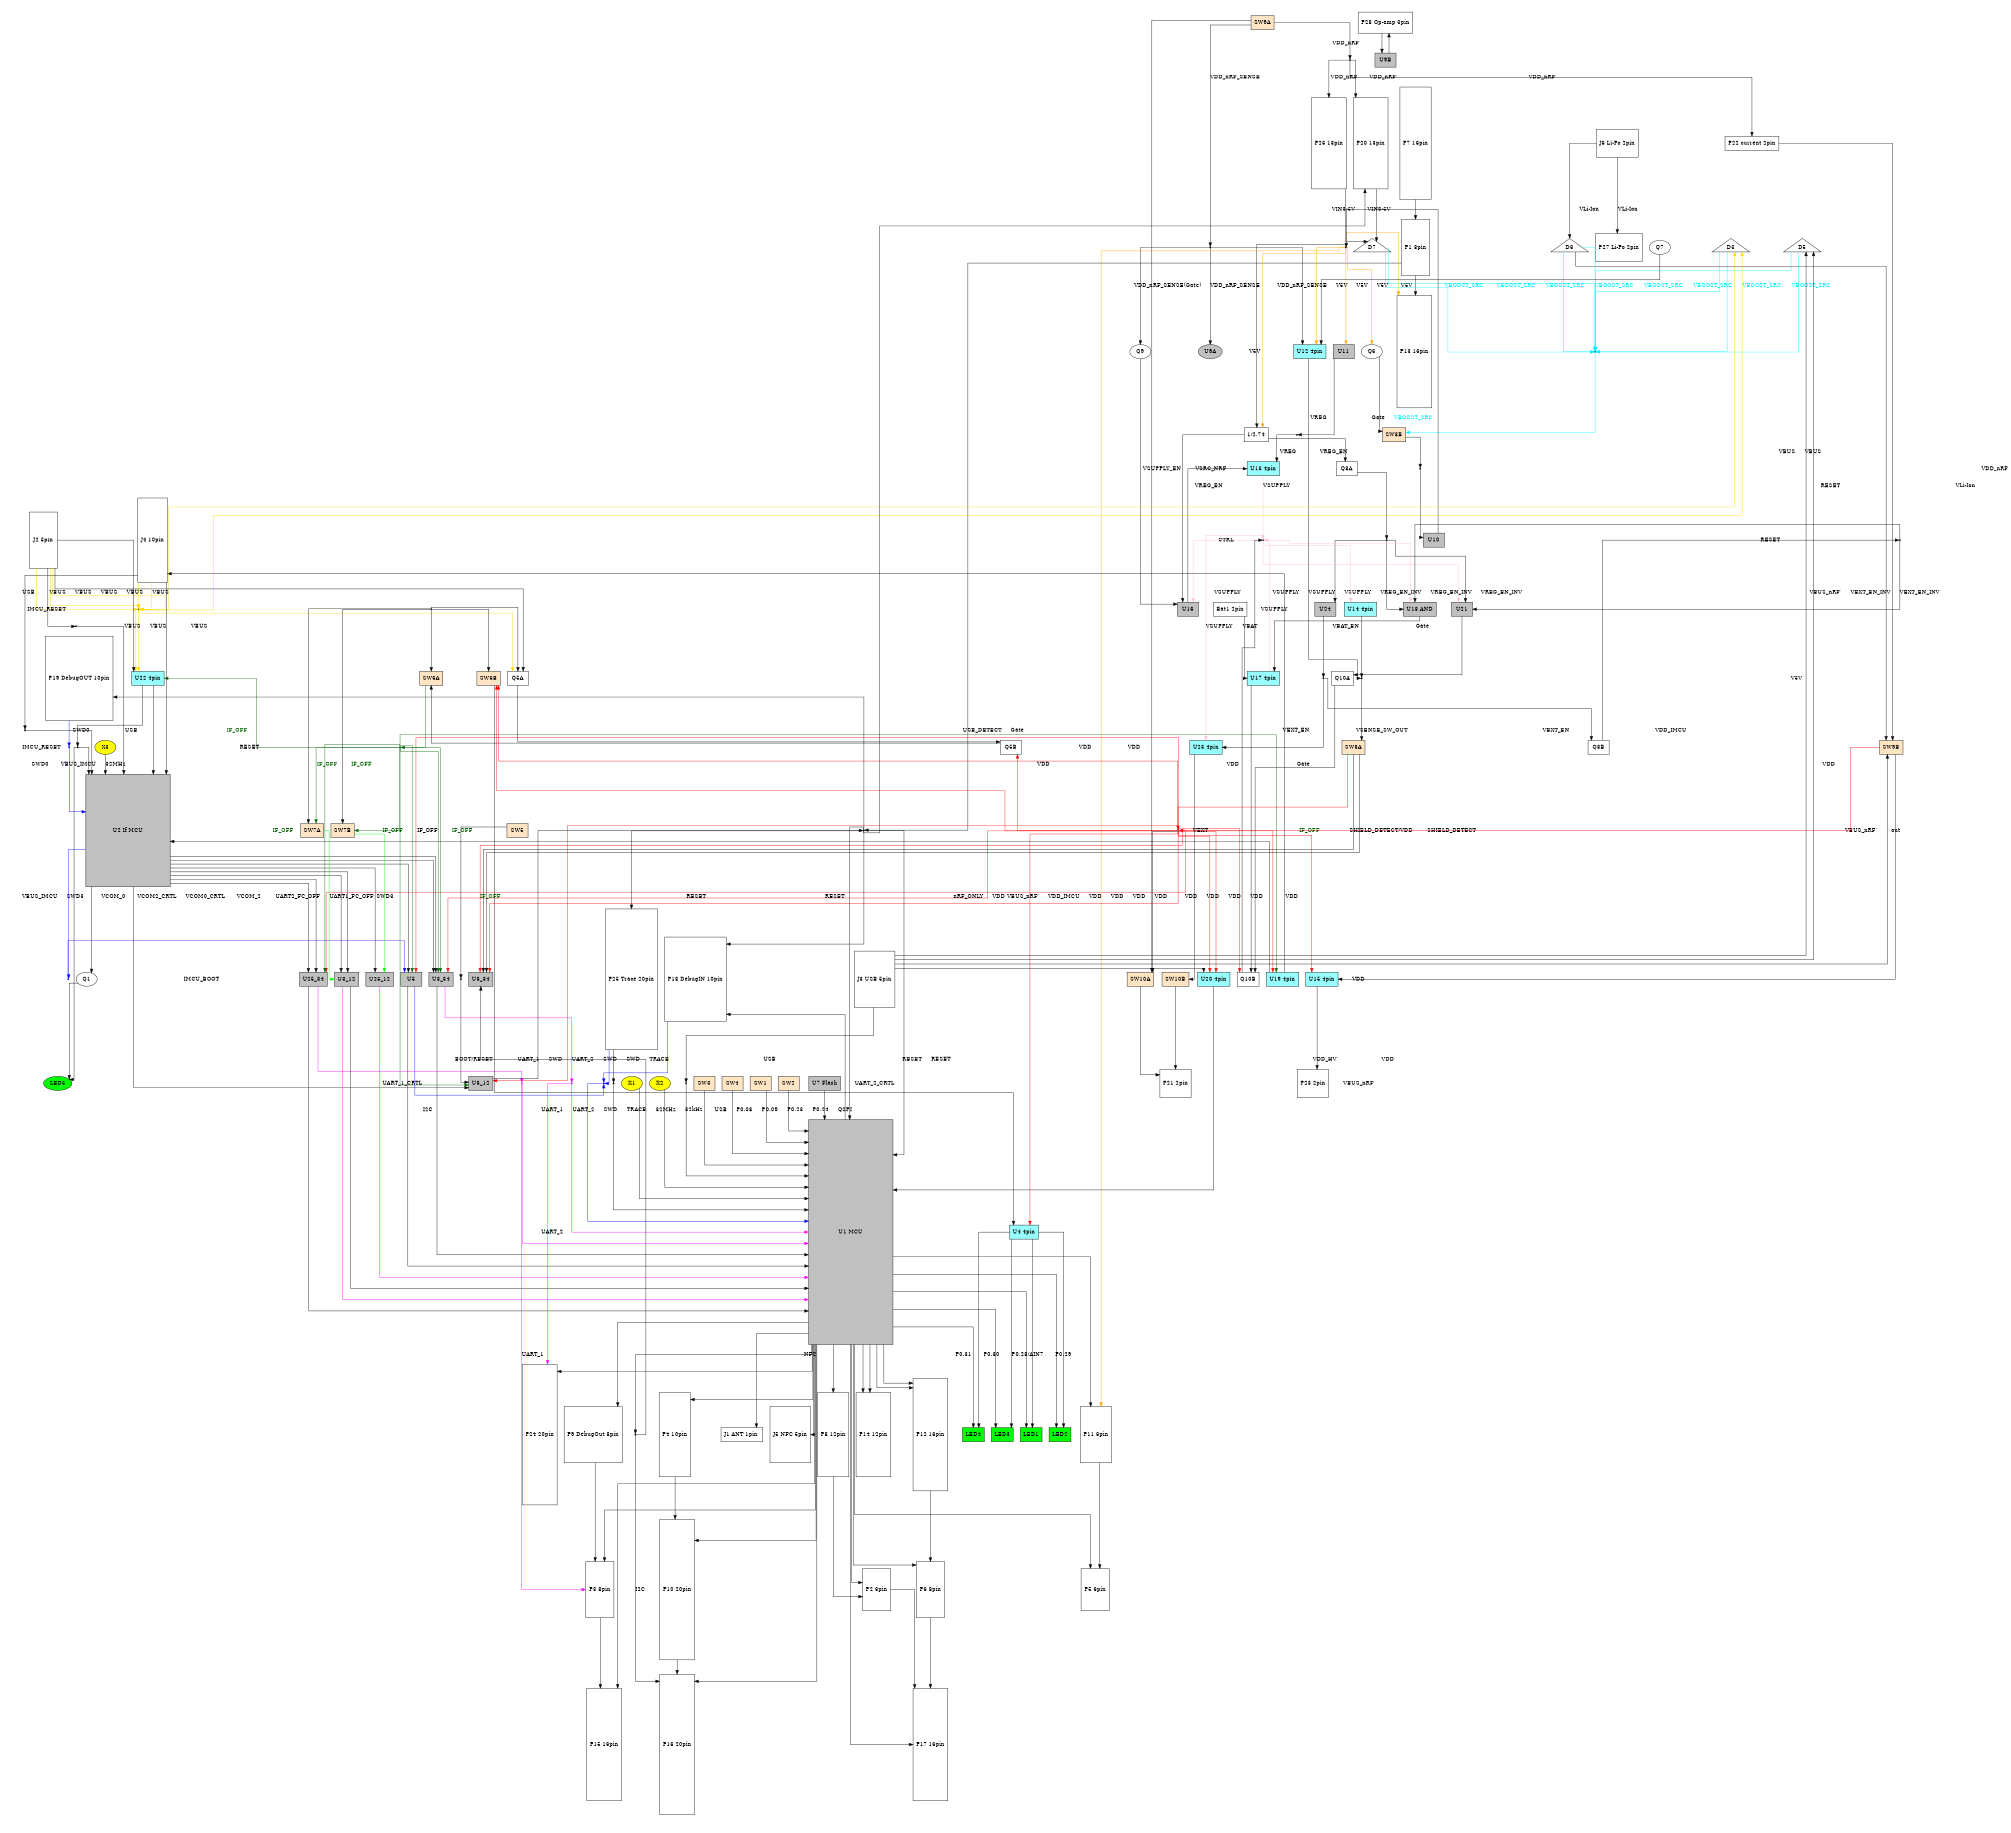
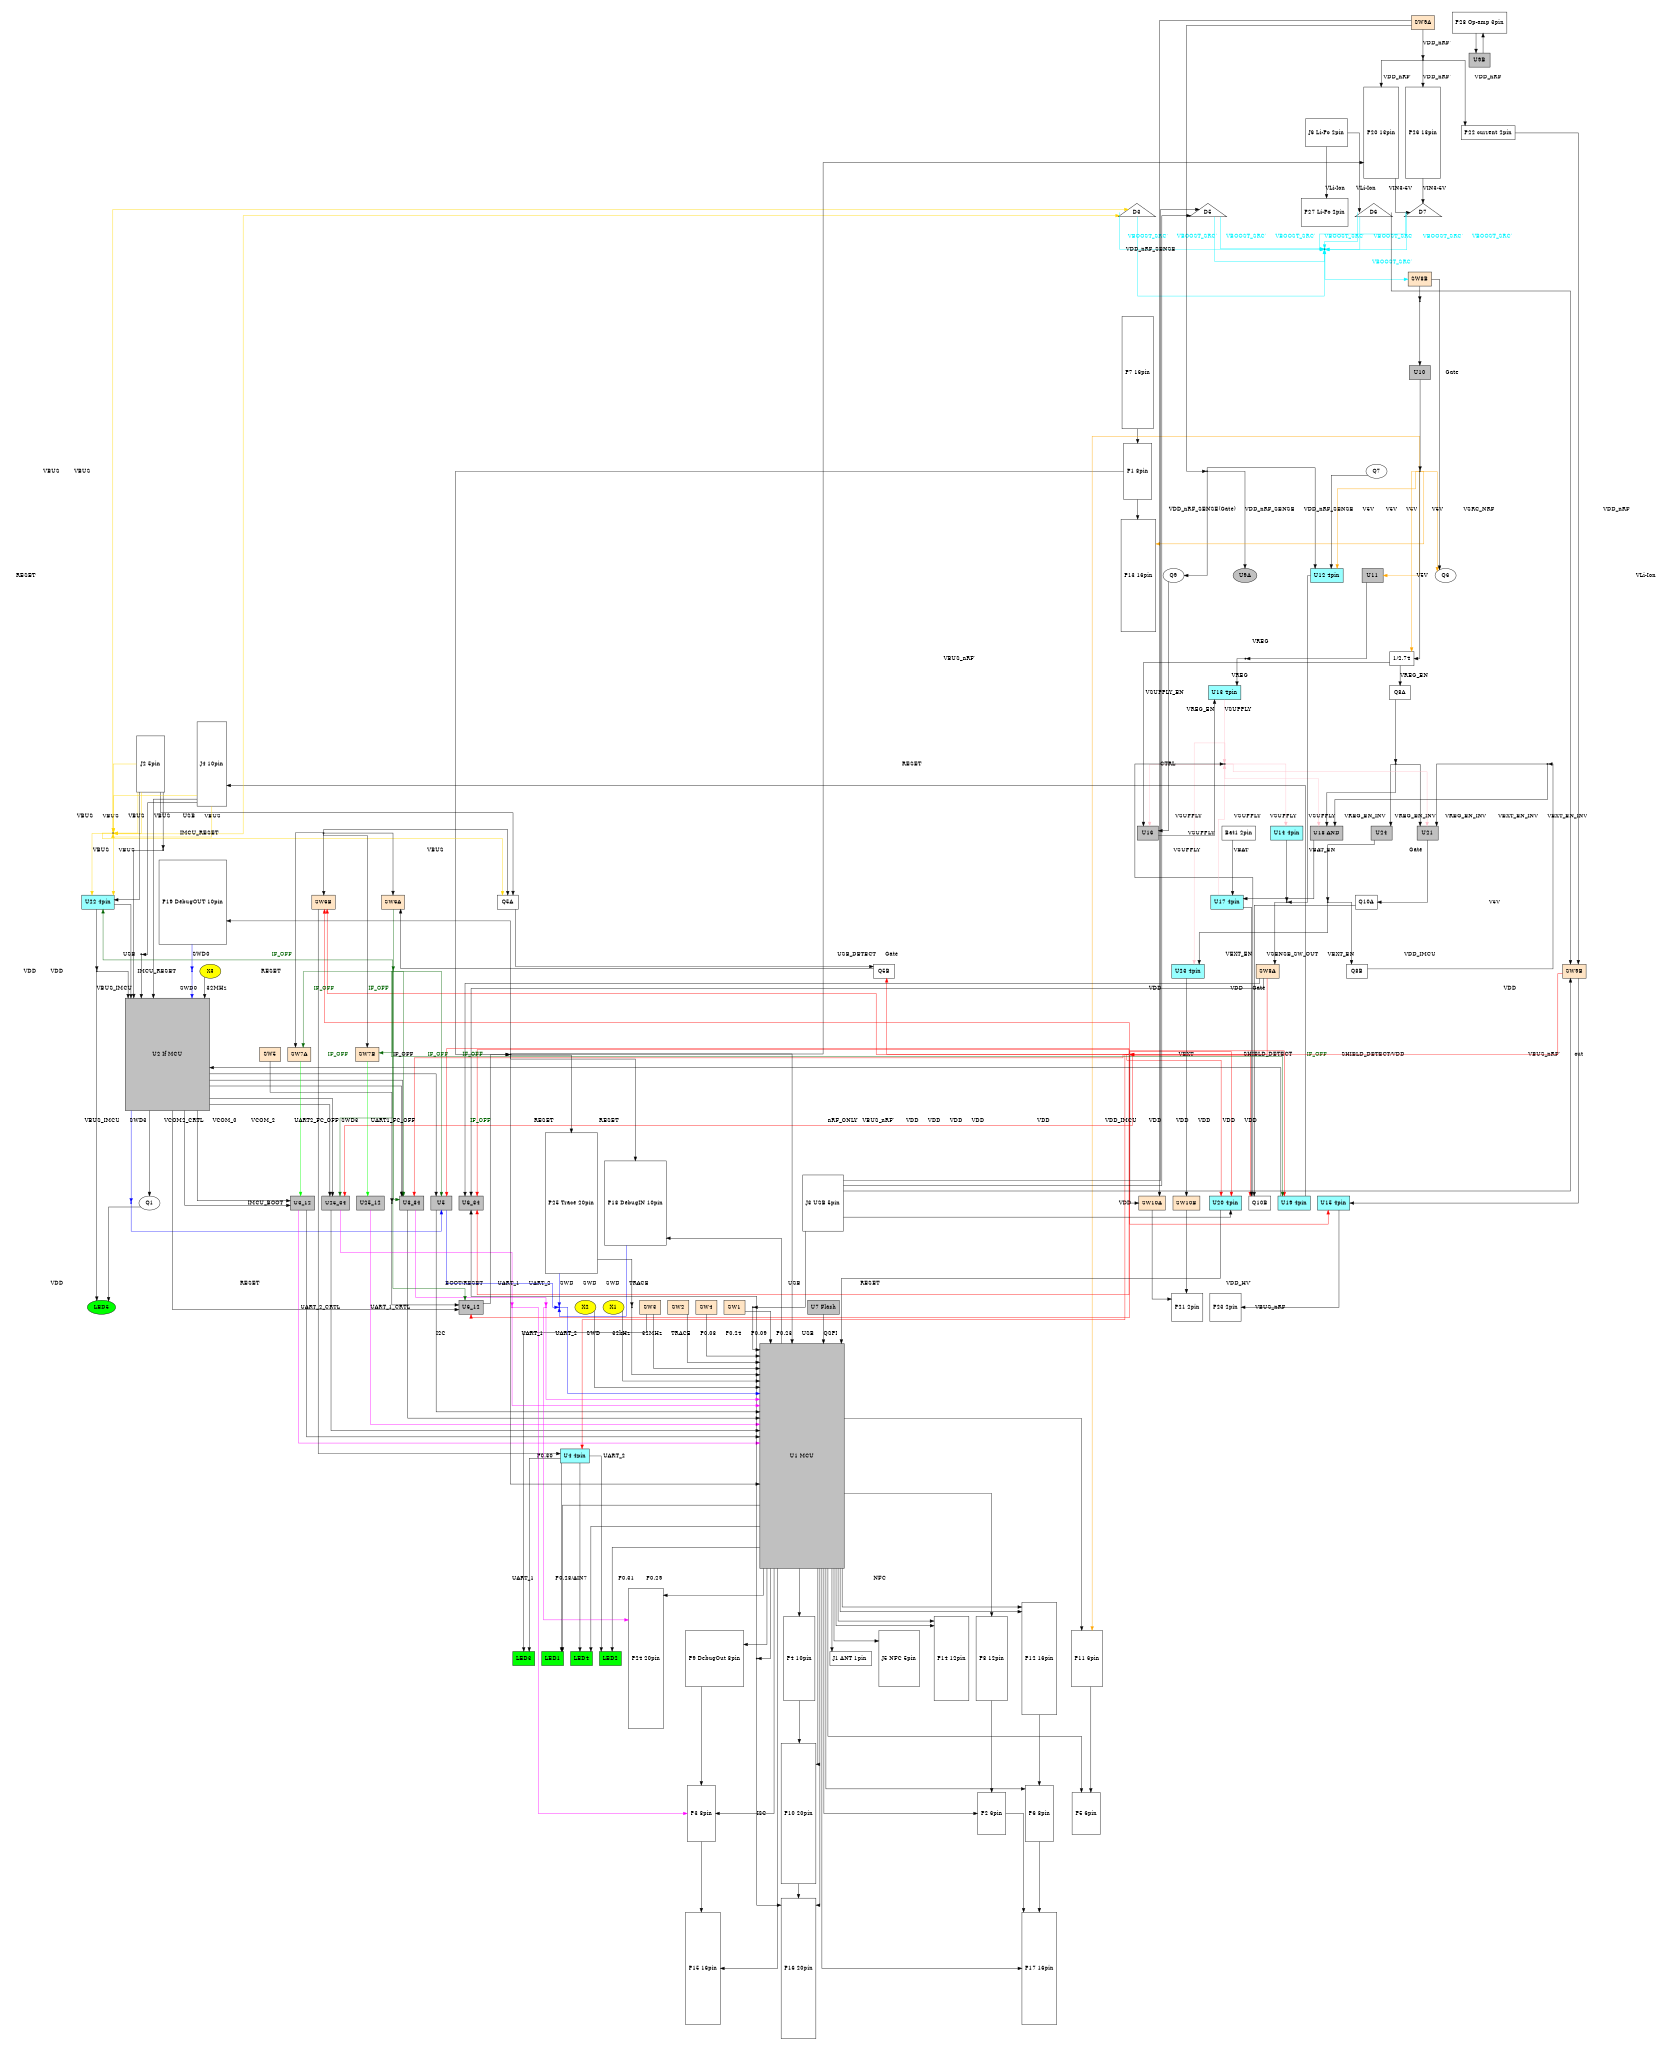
edge "Q6" -> "SW8B": reversed
edge "U2 If MCU" -> "U25_12": removed, label "VCOM0_CRTL"
edge "U1 MCU" -> "LED3": now "SW3" -> "LED3"
